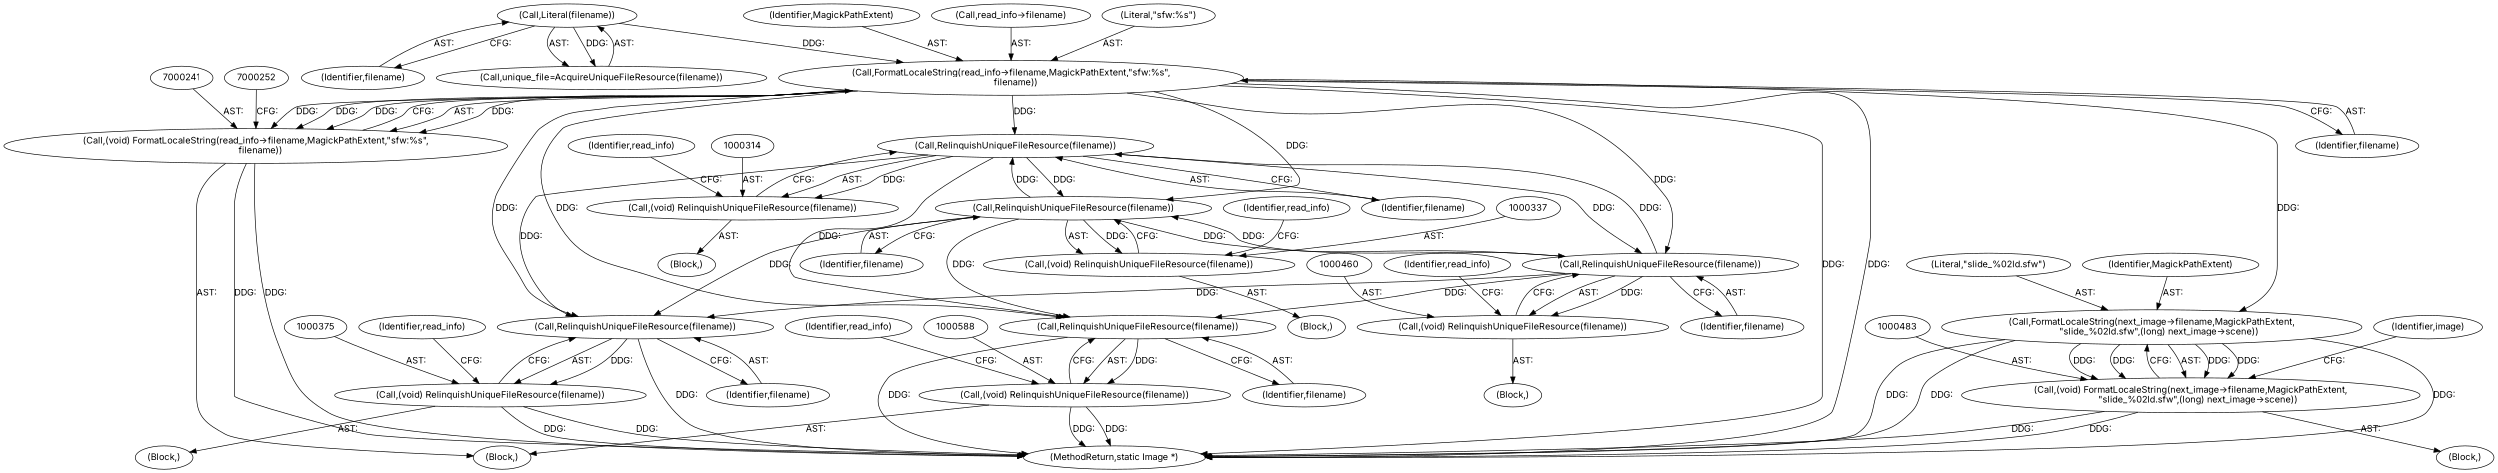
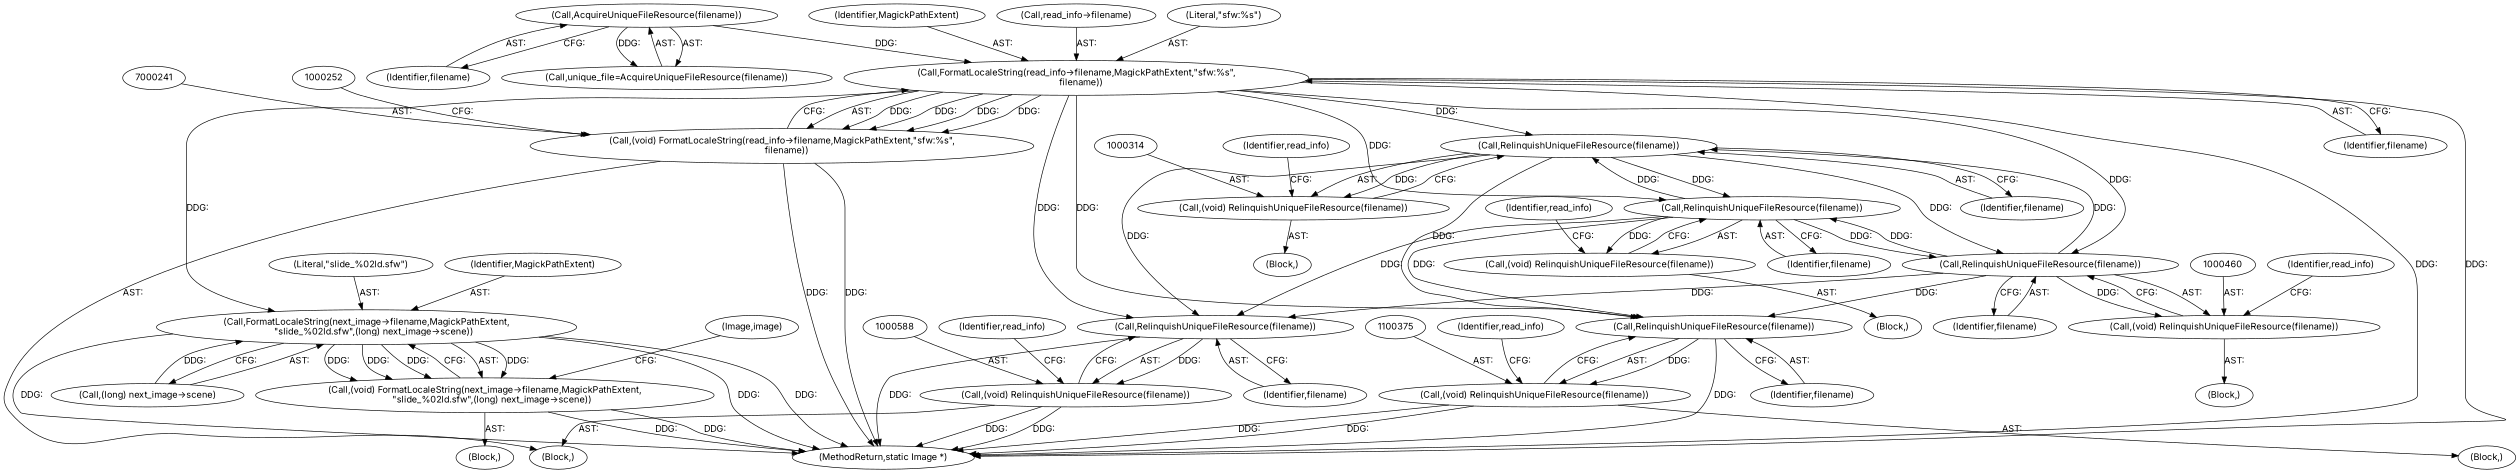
node "(Call,Literal(filename))": label "(Call,Literal(filename))" -> "(Call,AcquireUniqueFileResource(filename))"
node "7000252": label "7000252" -> "1000252"
node "1000337": removed
node "1000375": label "1000375" -> "1100375"
node "1000483": removed
node "(Identifier,image)": label "(Identifier,image)" -> "(Image,image)"
node "(Call,(long) next_image->scene)": added
